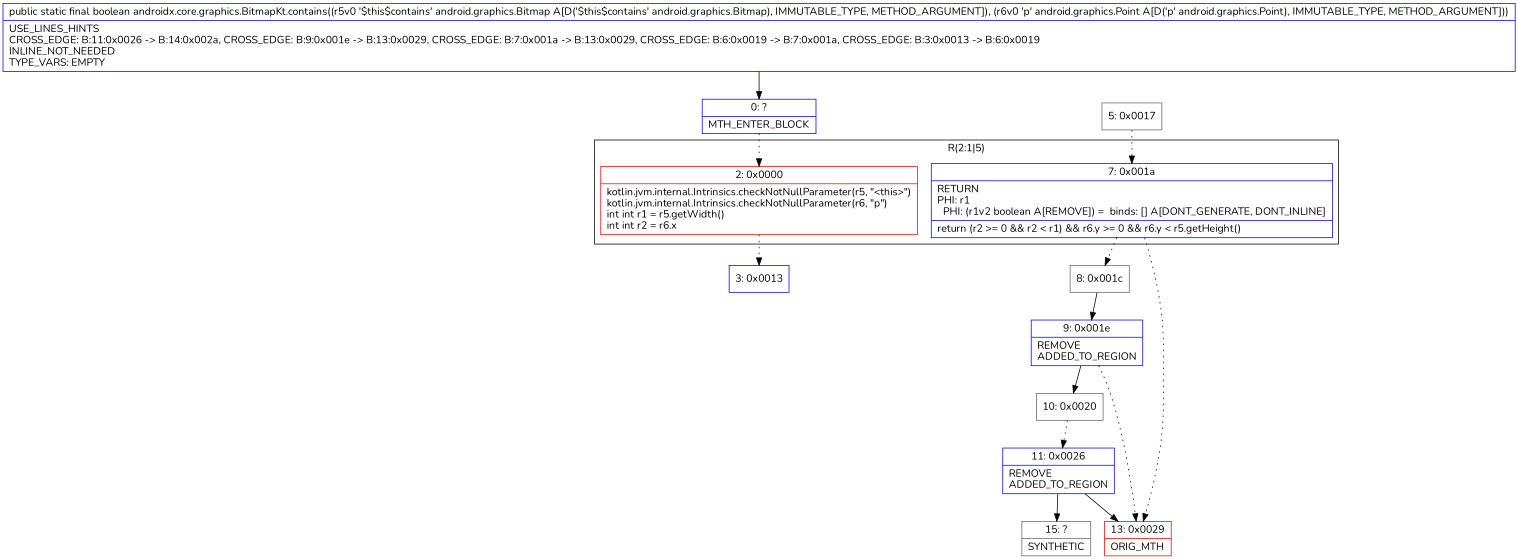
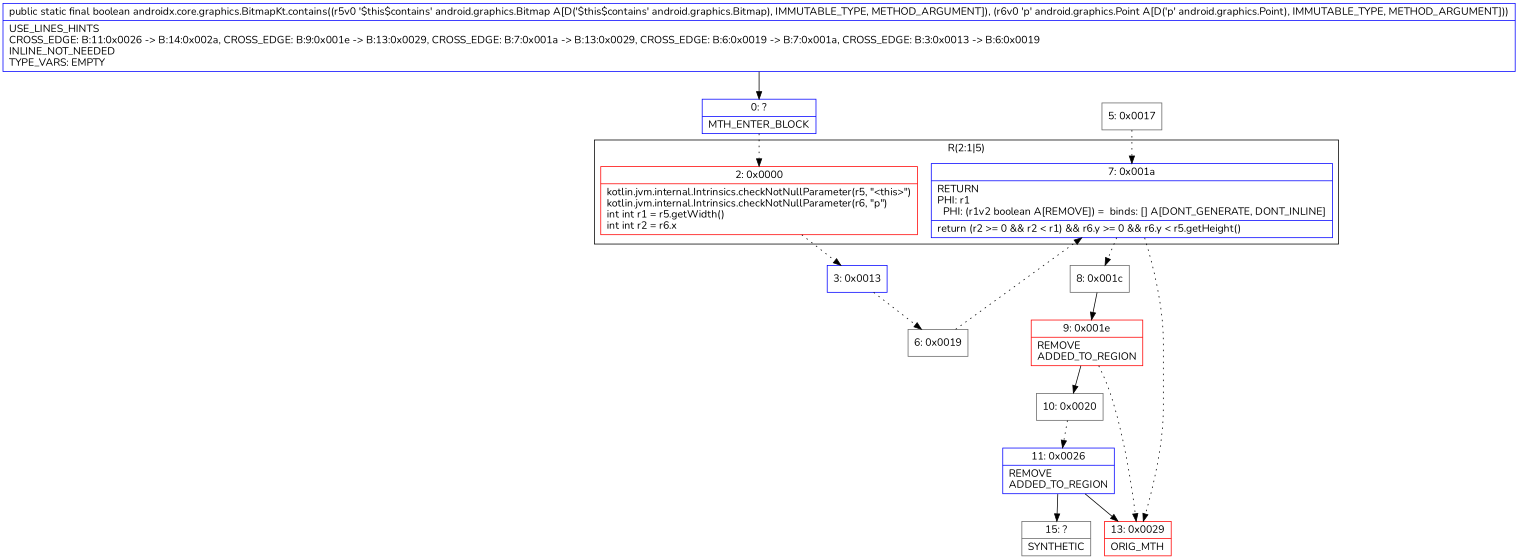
node "6: 0x0019": added
node "9: 0x001e": color blue -> red
